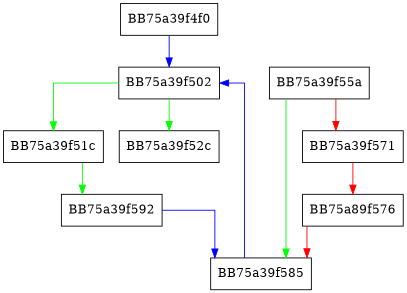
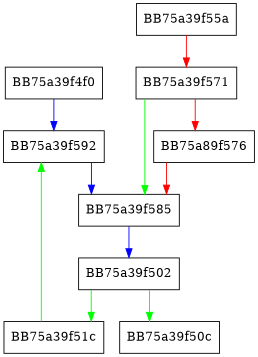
edge "BB75a39f4f0" -> "BB75a39f502": now "BB75a39f4f0" -> "BB75a39f592"
node "BB75a39f52c": label "BB75a39f52c" -> "BB75a39f50c"
edge "BB75a39f55a" -> "BB75a39f585": now "BB75a39f571" -> "BB75a39f585"
